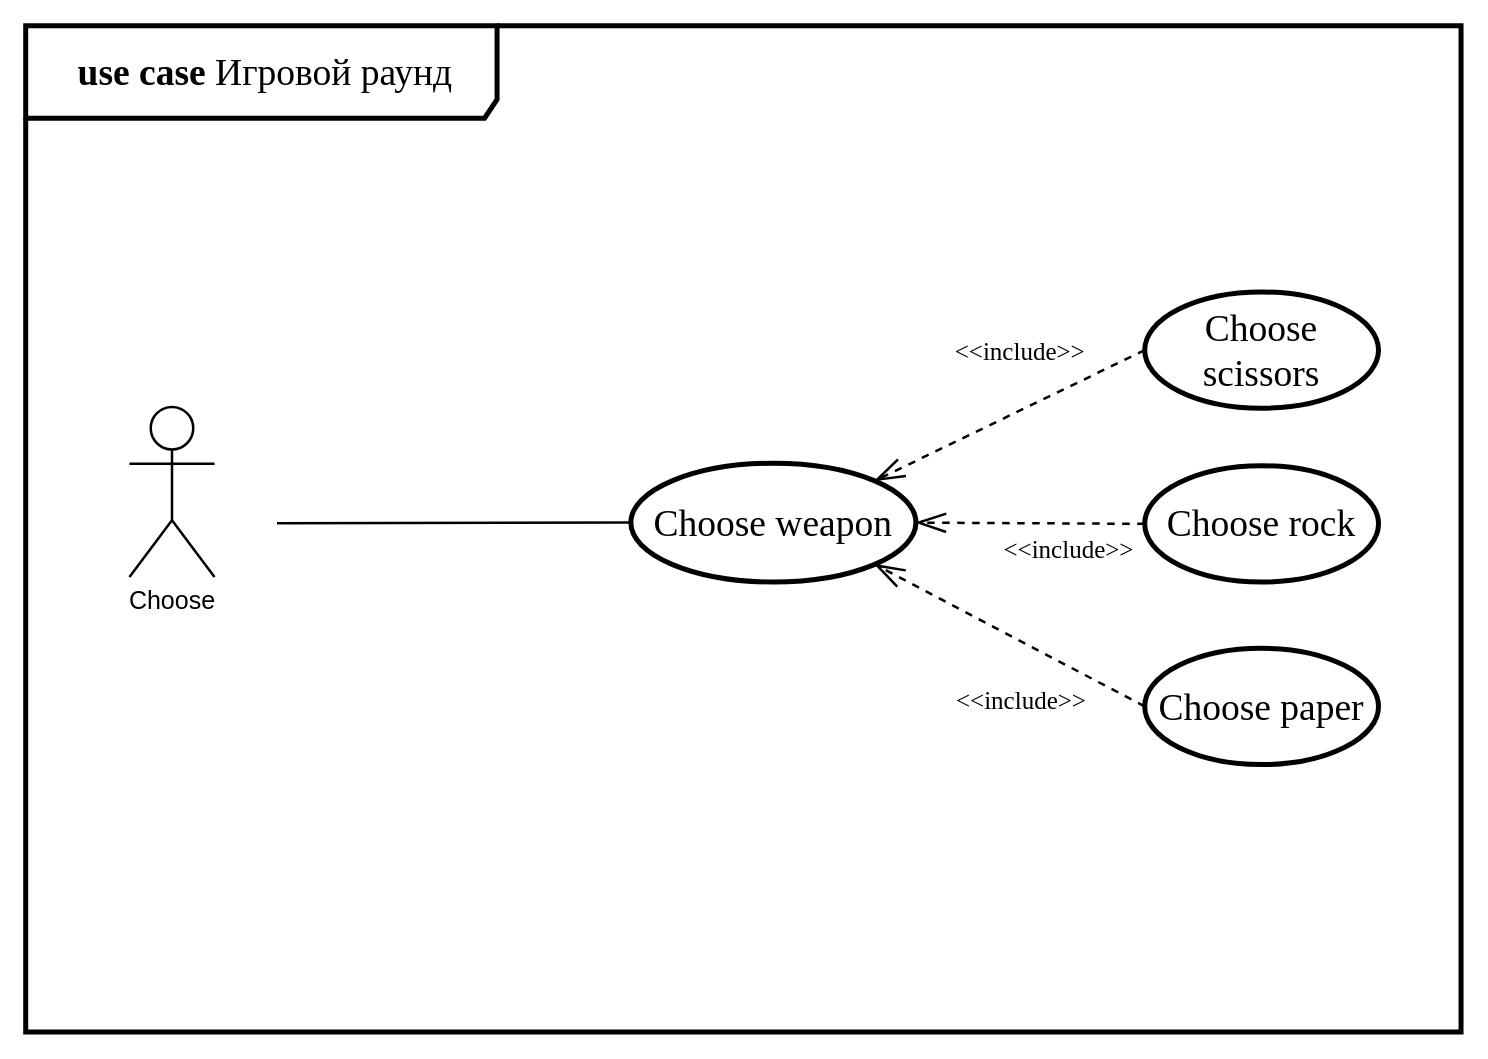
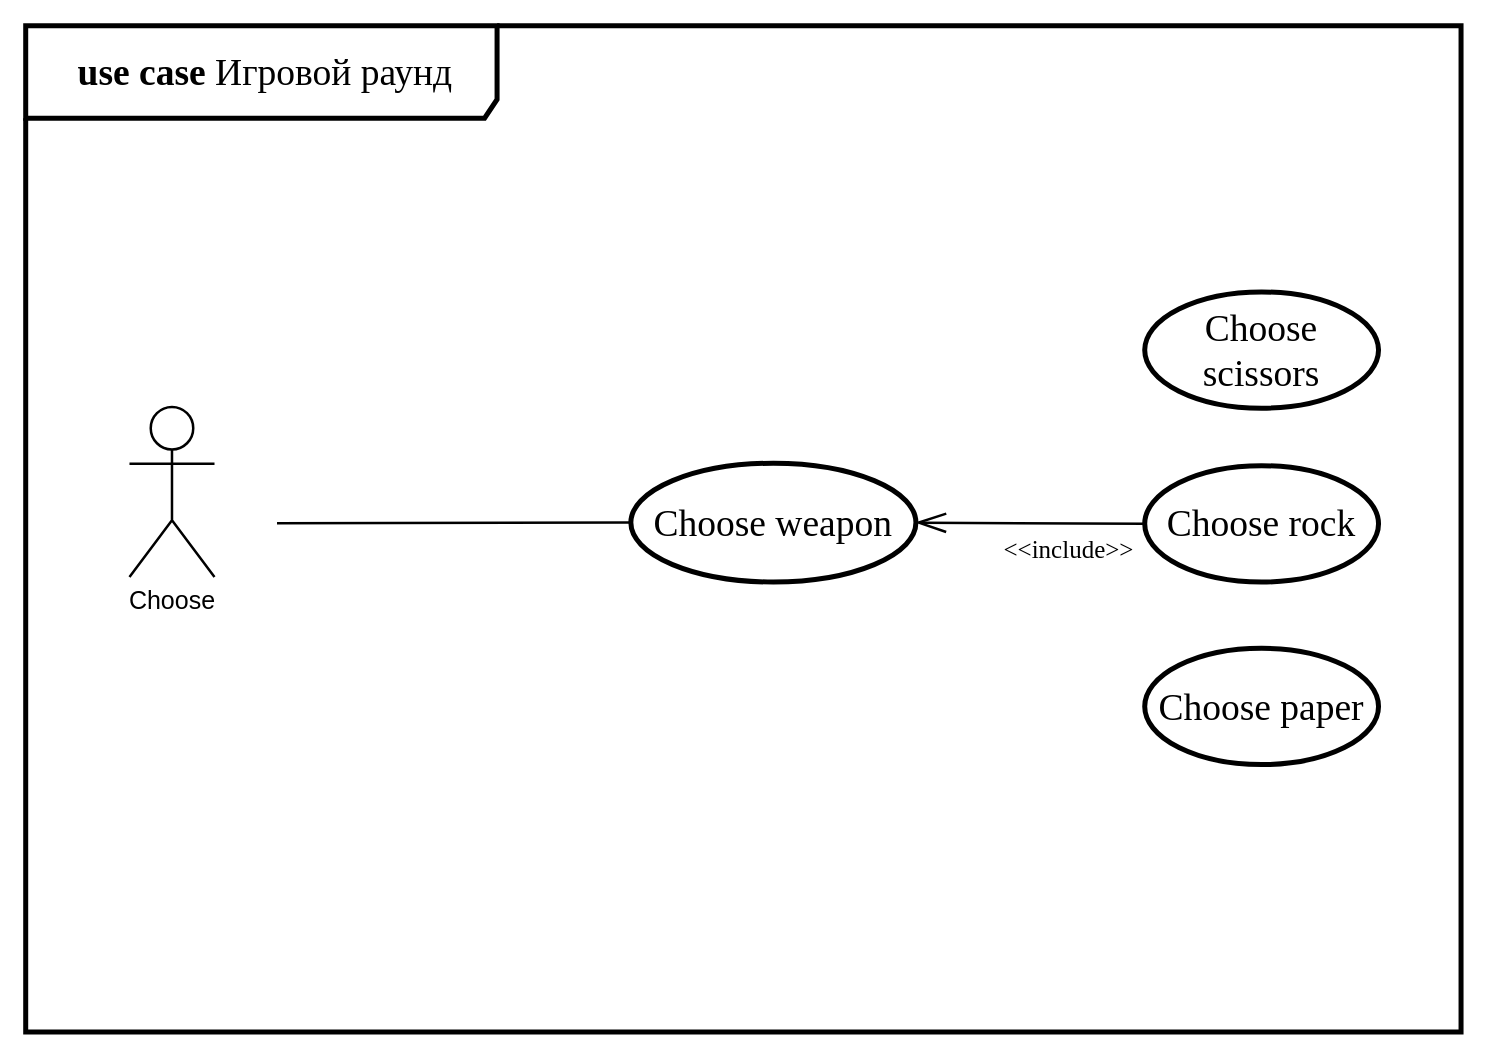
edge "Choose scissors" -> "Choose weapon": removed, label "<<include>>"
edge "Choose rock" -> "Choose weapon": style dashed -> solid
edge "Choose paper" -> "Choose weapon": removed, label "<<include>>"
